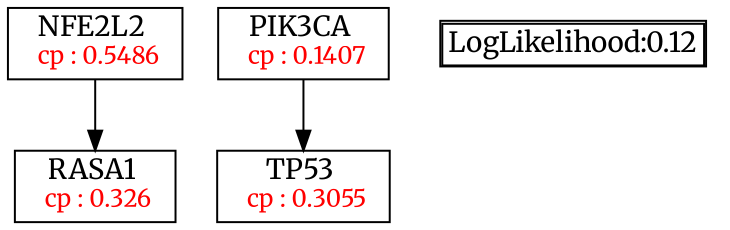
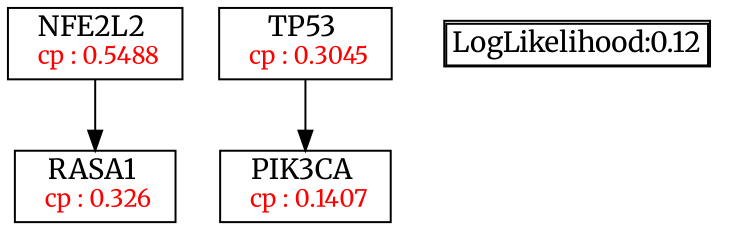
node "NFE2L2": text "cp : 0.5486" -> "cp : 0.5488"
edge "PIK3CA" -> "TP53": reversed
node "TP53": text "cp : 0.3055" -> "cp : 0.3045"
